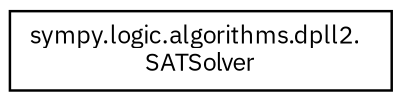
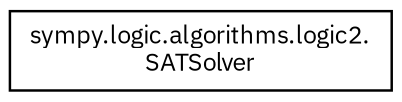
node "sympy.logic.algorithms.dpll2. SATSolver": label "sympy.logic.algorithms.dpll2. SATSolver" -> "sympy.logic.algorithms.logic2. SATSolver"
